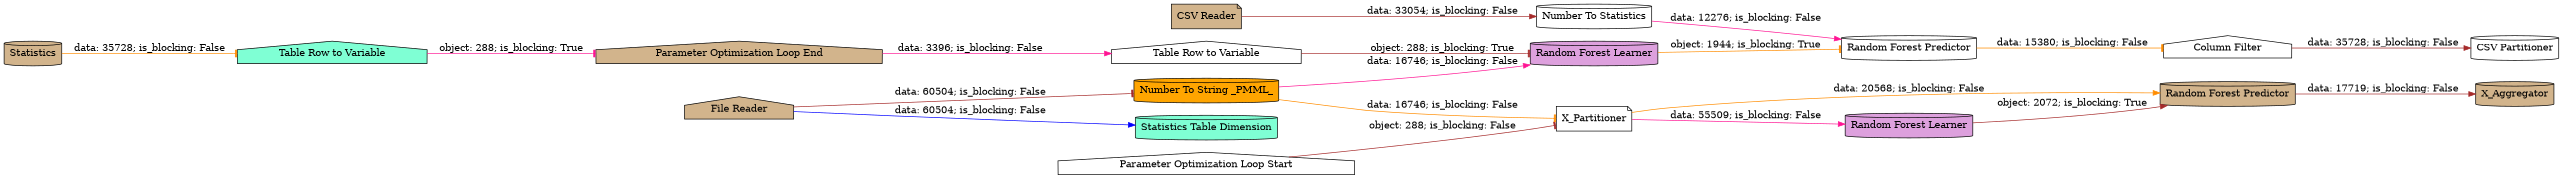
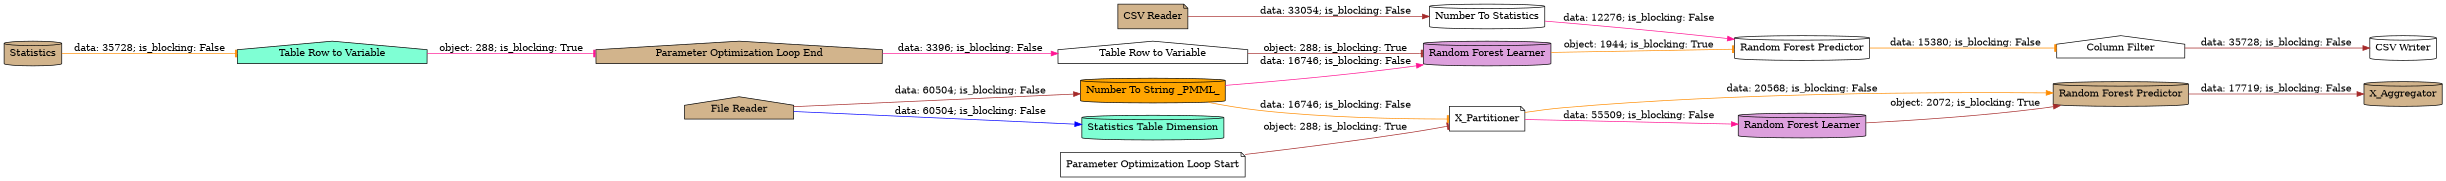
node "CSV Partitioner": label "CSV Partitioner" -> "CSV Writer"
edge "File Reader" -> "Number To String _PMML_": arrowhead tee -> normal
edge "Parameter Optimization Loop Start" -> "X_Partitioner": label "object: 288; is_blocking: False" -> "object: 288; is_blocking: True"
node "Parameter Optimization Loop Start": shape house -> note
